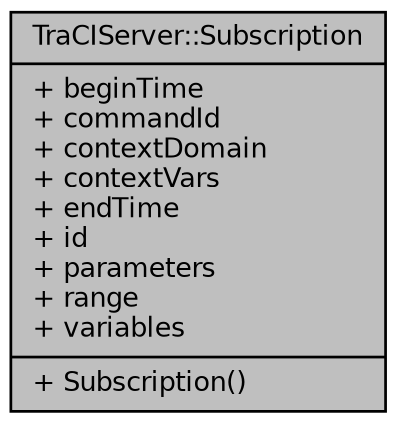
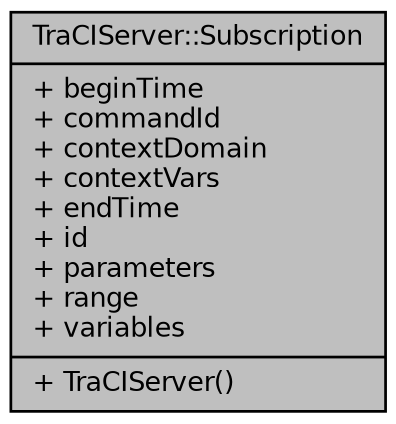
node "TraCIServer::Subscription": text "+ Subscription()" -> "+ TraCIServer()"
